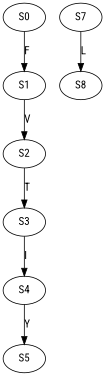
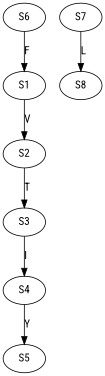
node "S0": label "S0" -> "S6"
